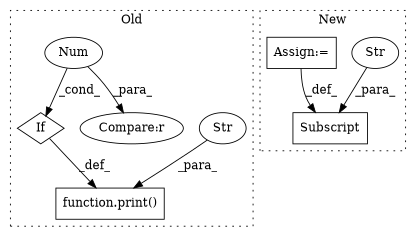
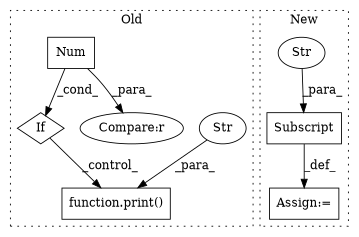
node "Num": shape ellipse -> box
edge "Assign:=" -> "Subscript": reversed
edge "If" -> "function.print()": label "_def_" -> "_control_"
